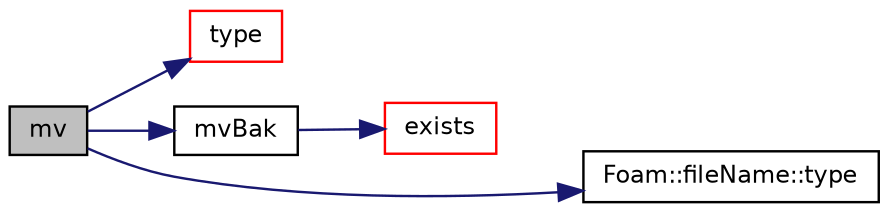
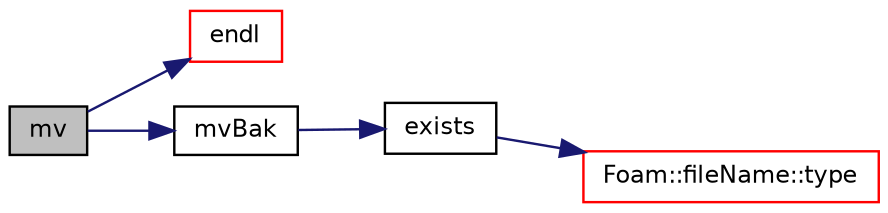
node "type": label "type" -> "endl"
node "exists": color red -> black
node "Foam::fileName::type": color black -> red
edge "mv" -> "Foam::fileName::type": now "exists" -> "Foam::fileName::type"
